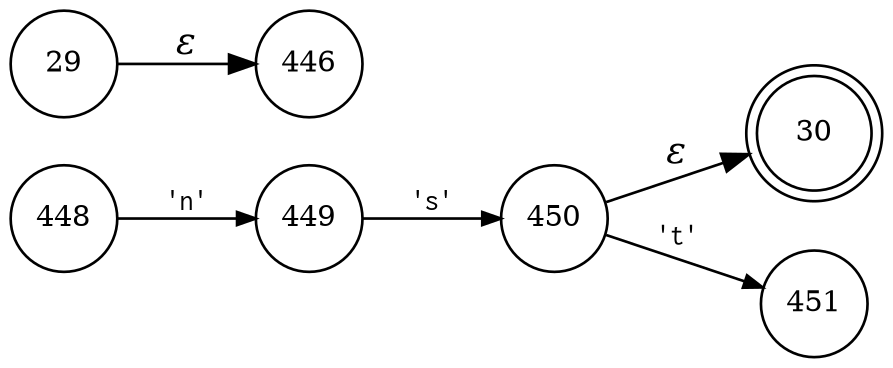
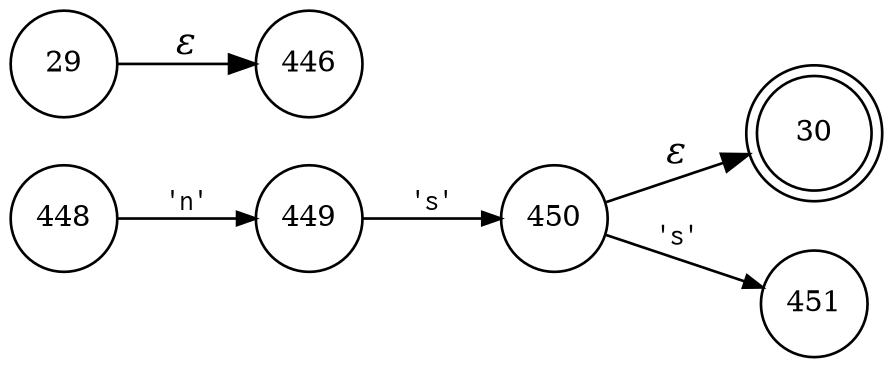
edge "450" -> "451": label "'t'" -> "'s'"
